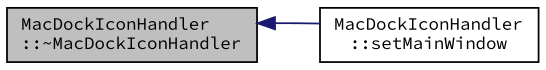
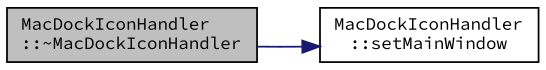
edge "MacDockIconHandler ::setMainWindow" -> "MacDockIconHandler ::~MacDockIconHandler": reversed
